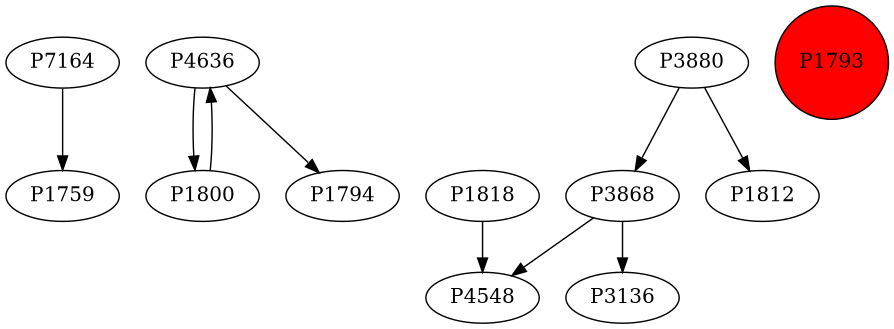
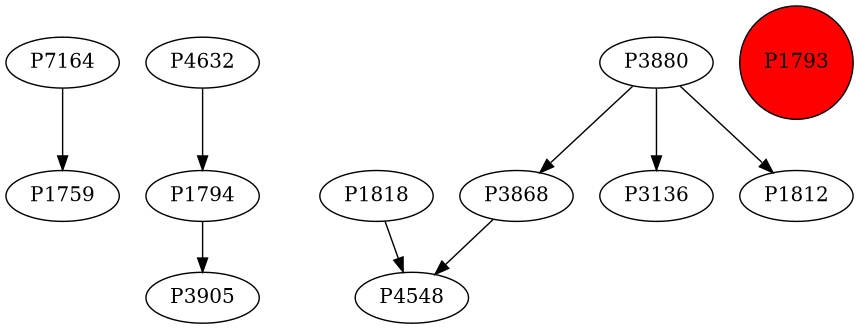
node "P4636": label "P4636" -> "P4632"
node "P1800": removed
edge "P3868" -> "P3136": now "P3880" -> "P3136"
node "P3905": added
